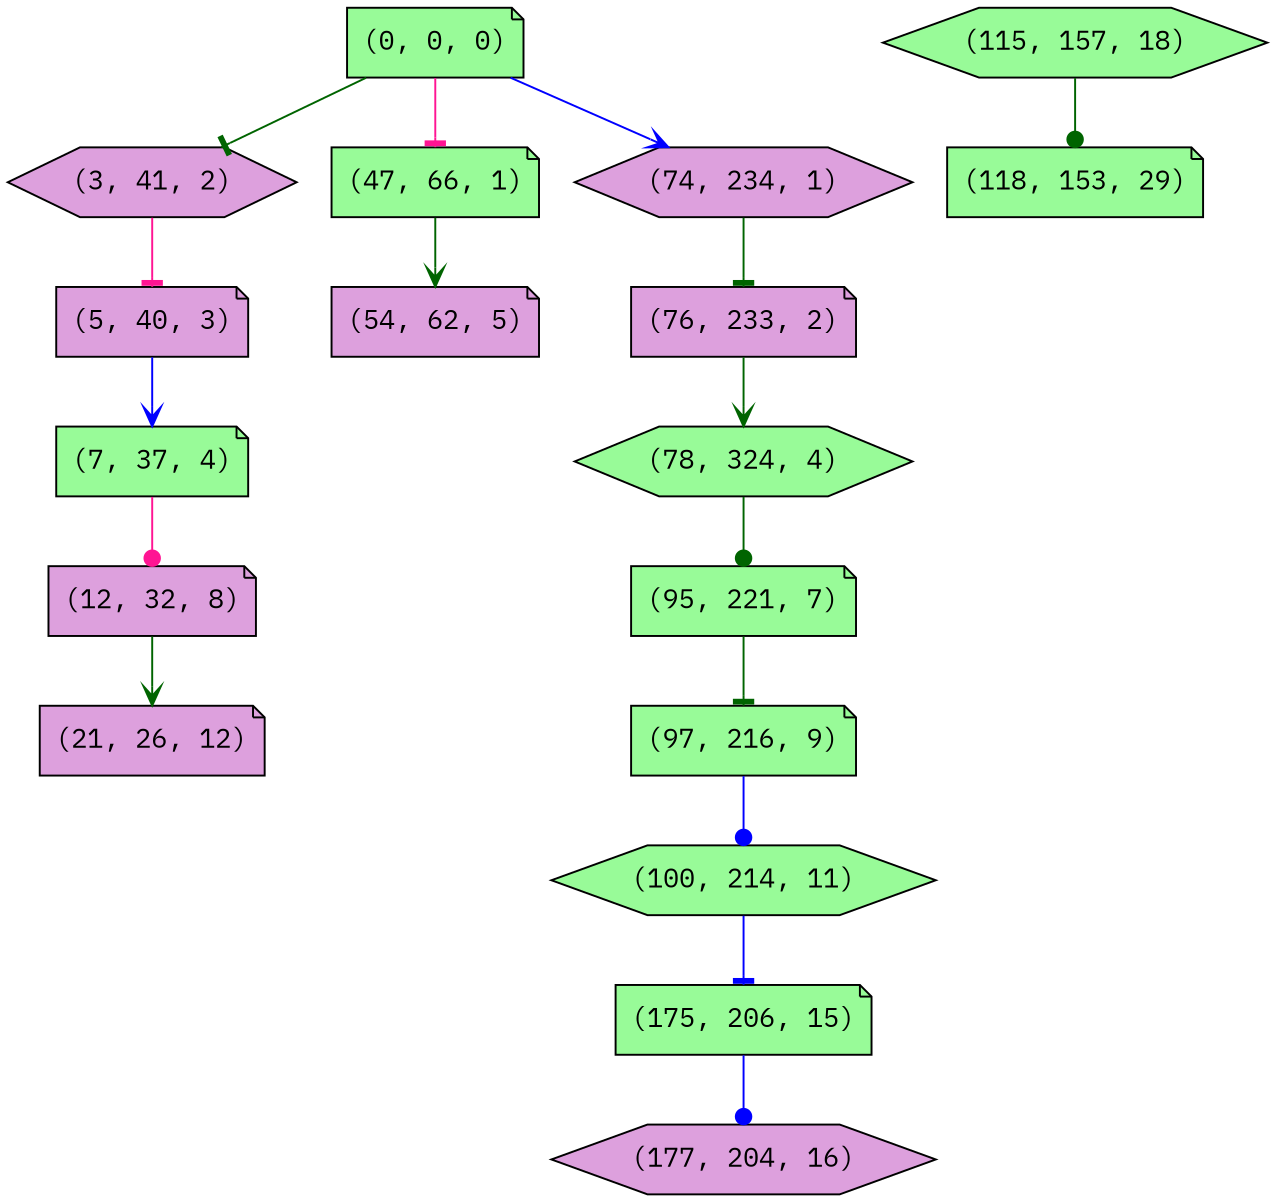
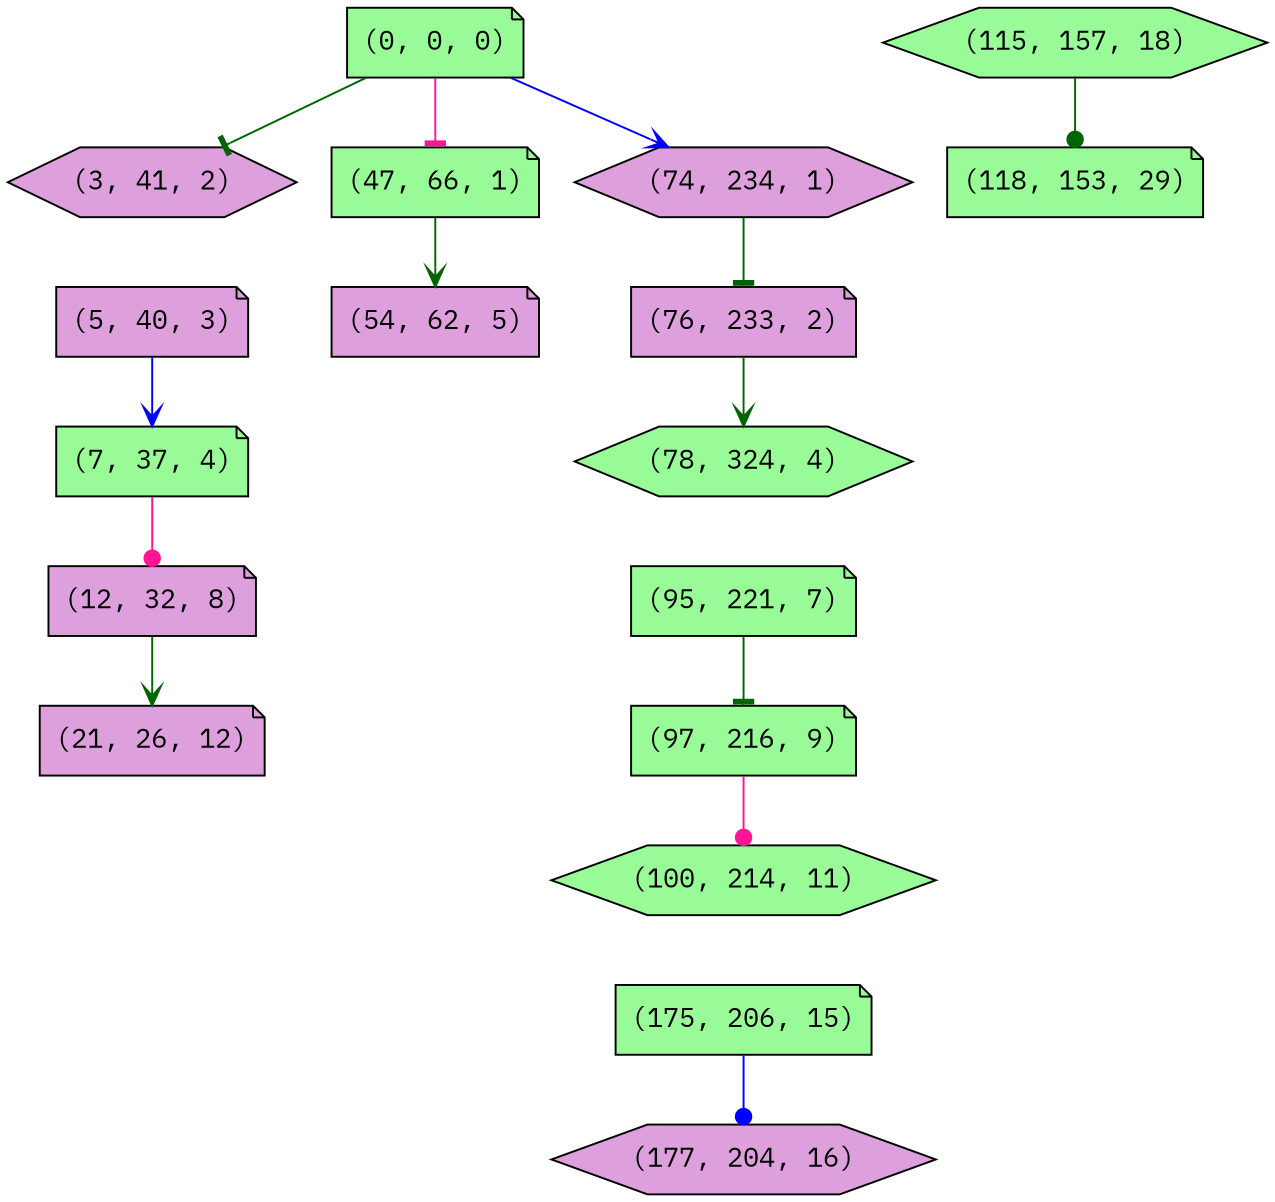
edge "(3, 41, 2)" -> "(5, 40, 3)": removed
edge "(78, 324, 4)" -> "(95, 221, 7)": removed
edge "(97, 216, 9)" -> "(100, 214, 11)": color blue -> deeppink
edge "(100, 214, 11)" -> "(175, 206, 15)": removed
